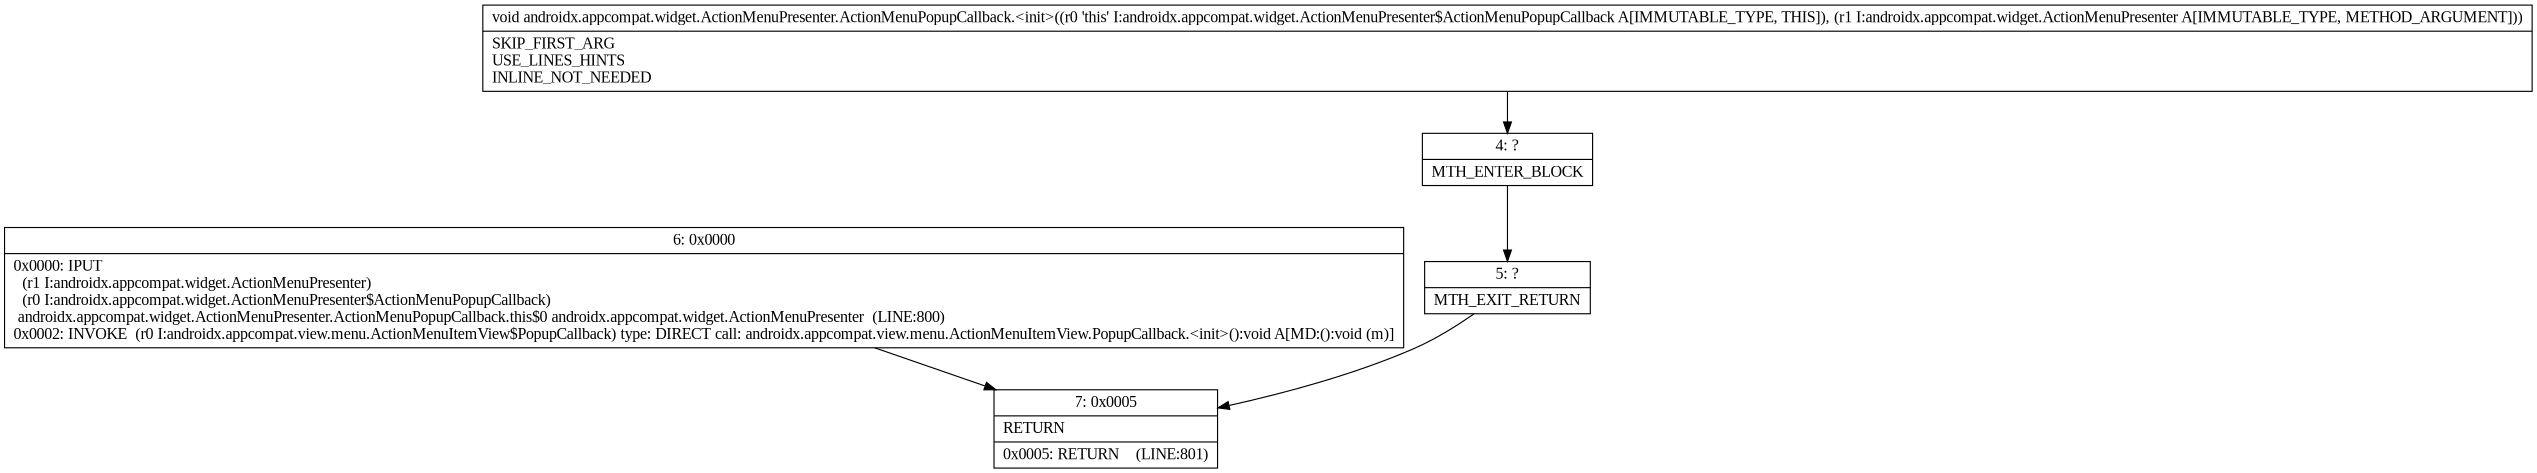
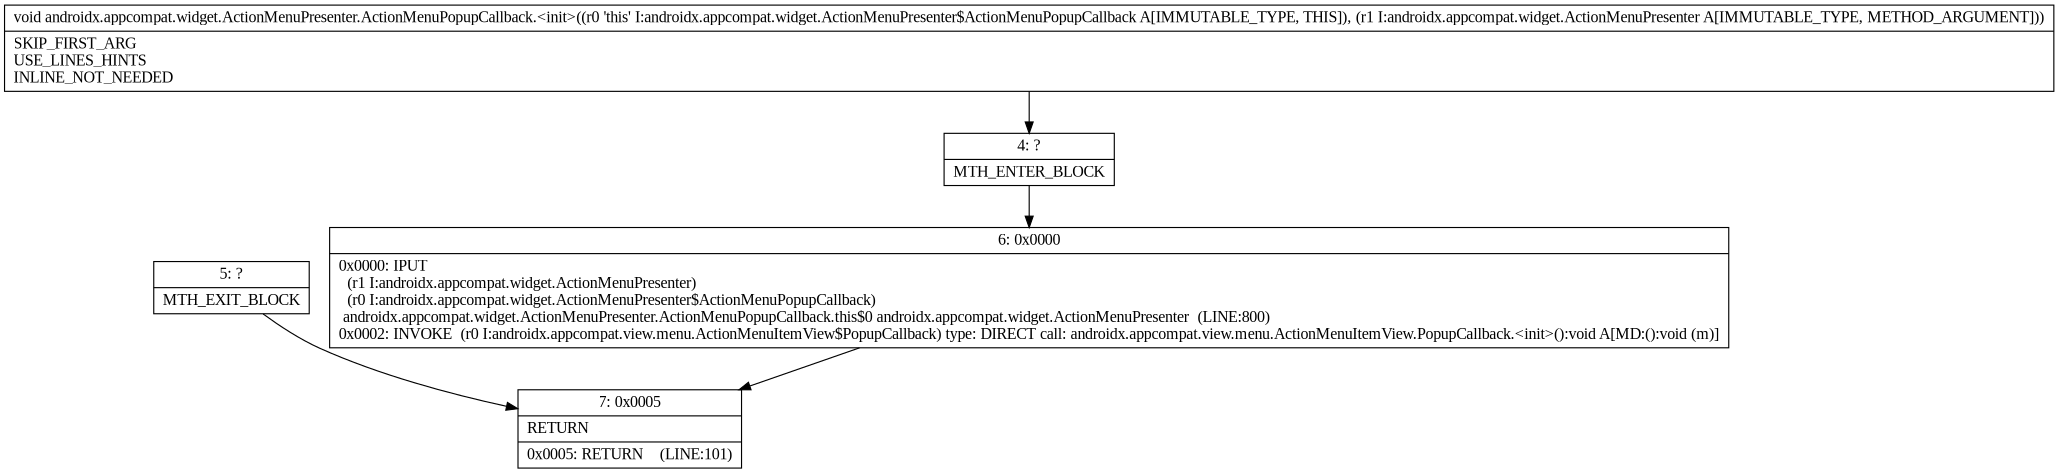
edge "4: ?" -> "5: ?": now "4: ?" -> "6: 0x0000"
node "5: ?": text "MTH_EXIT_RETURN" -> "MTH_EXIT_BLOCK"
node "7: 0x0005": text "0x0005: RETURN    (LINE:801)" -> "0x0005: RETURN    (LINE:101)"
